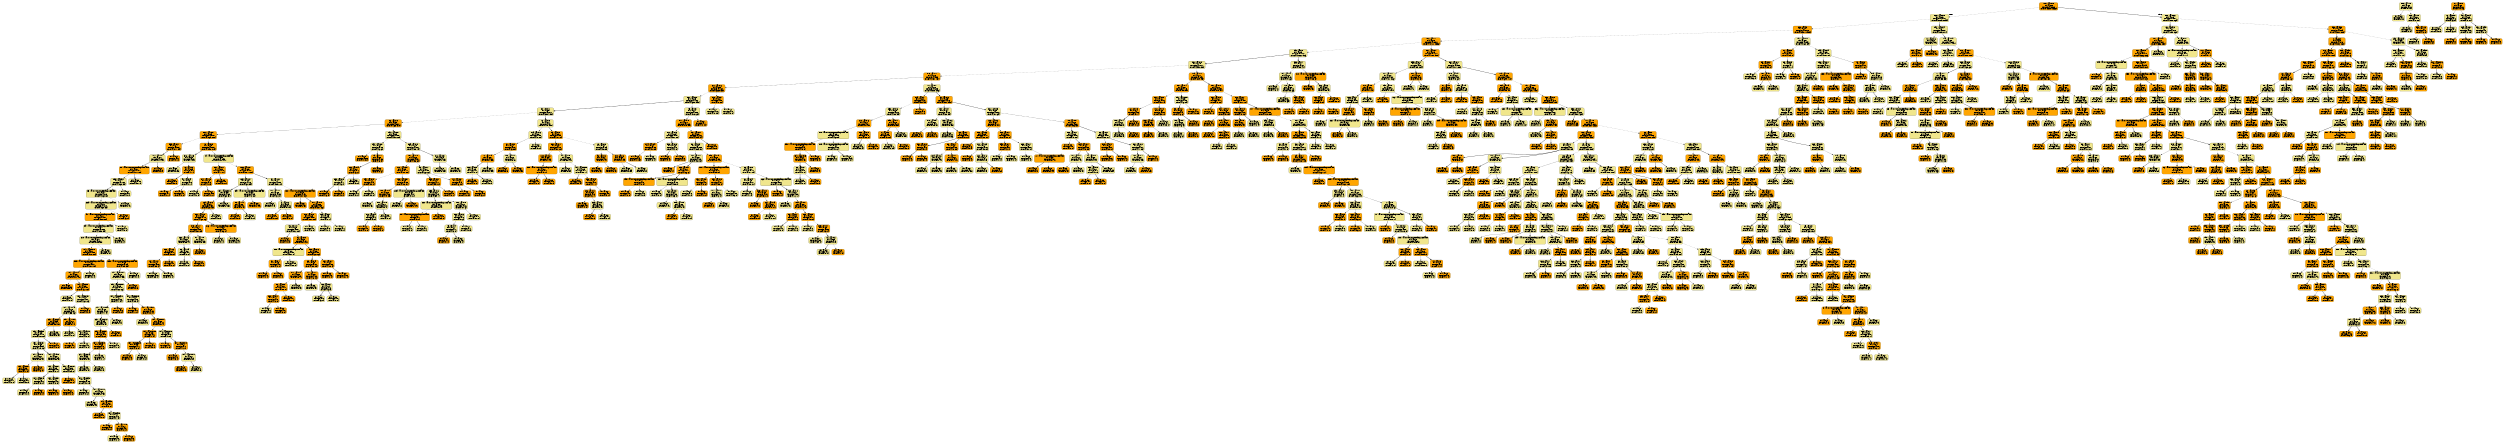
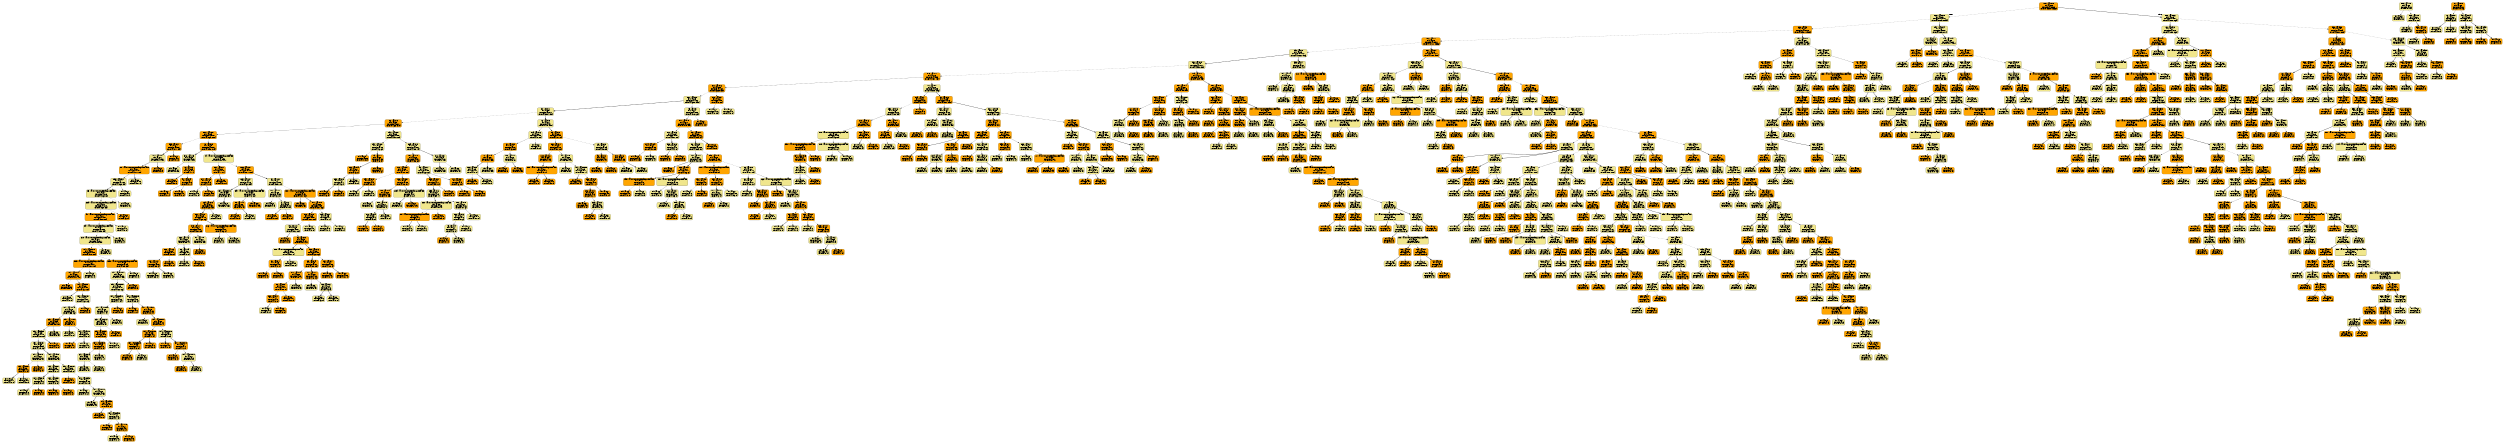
node "94 <= -1.9 gini = 0.3 samples = 5 value = [1, 4]": fillcolor khaki -> orange
node "348 <= 24.0 gini = 0.3 samples = 66 value = [80, 23]": fillcolor orange -> khaki
